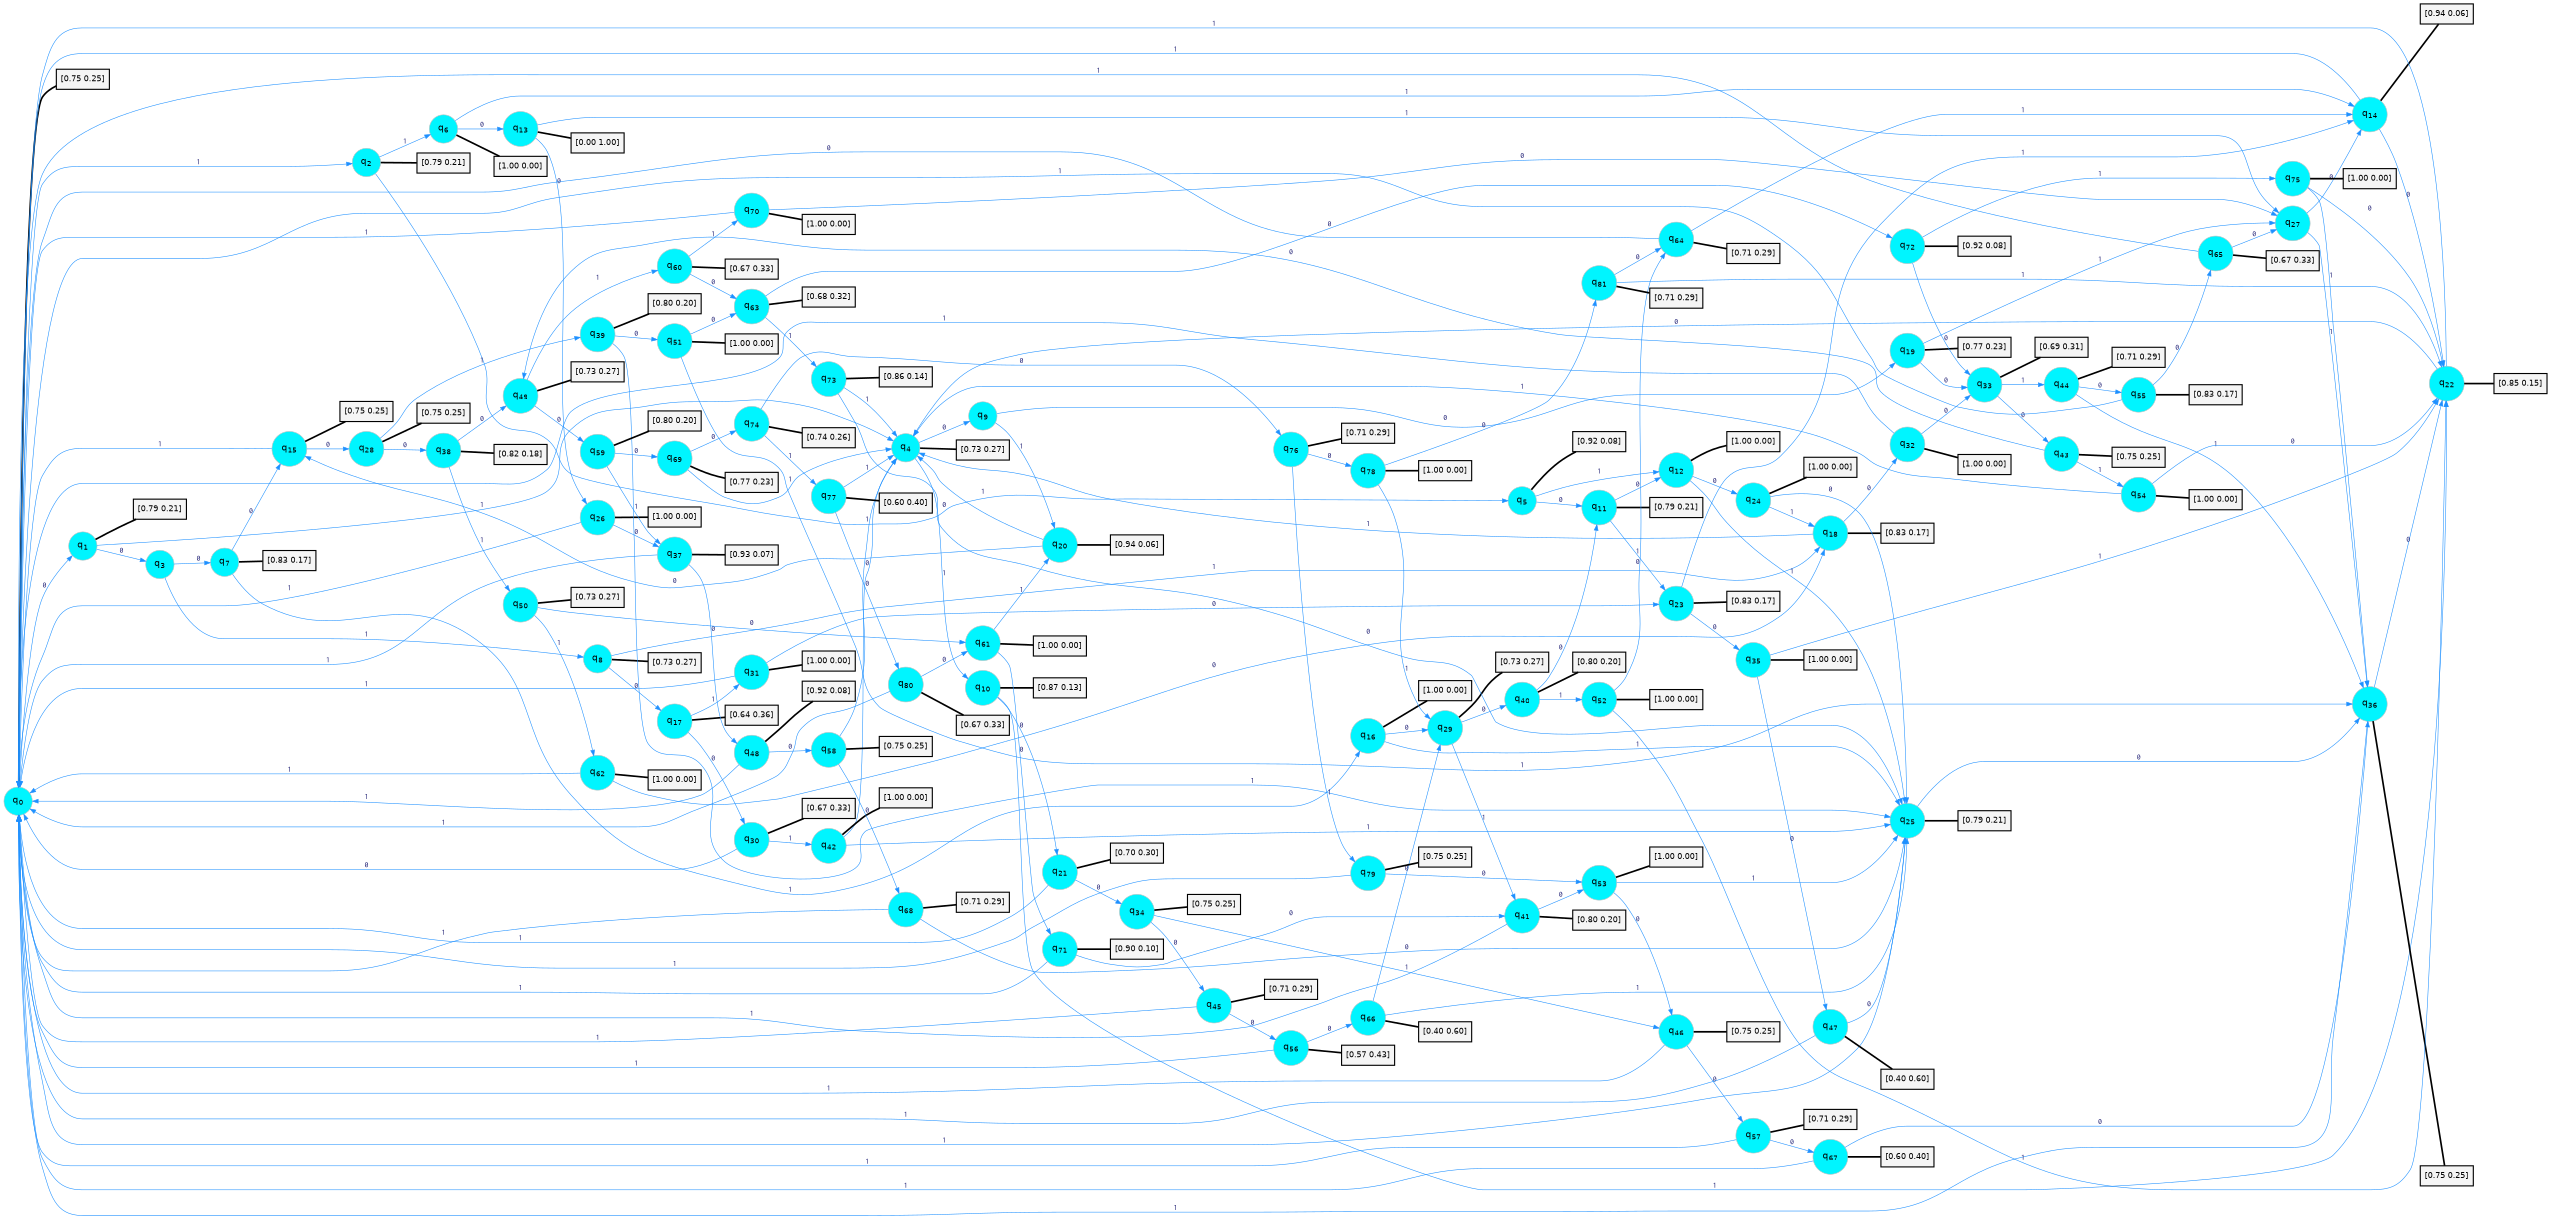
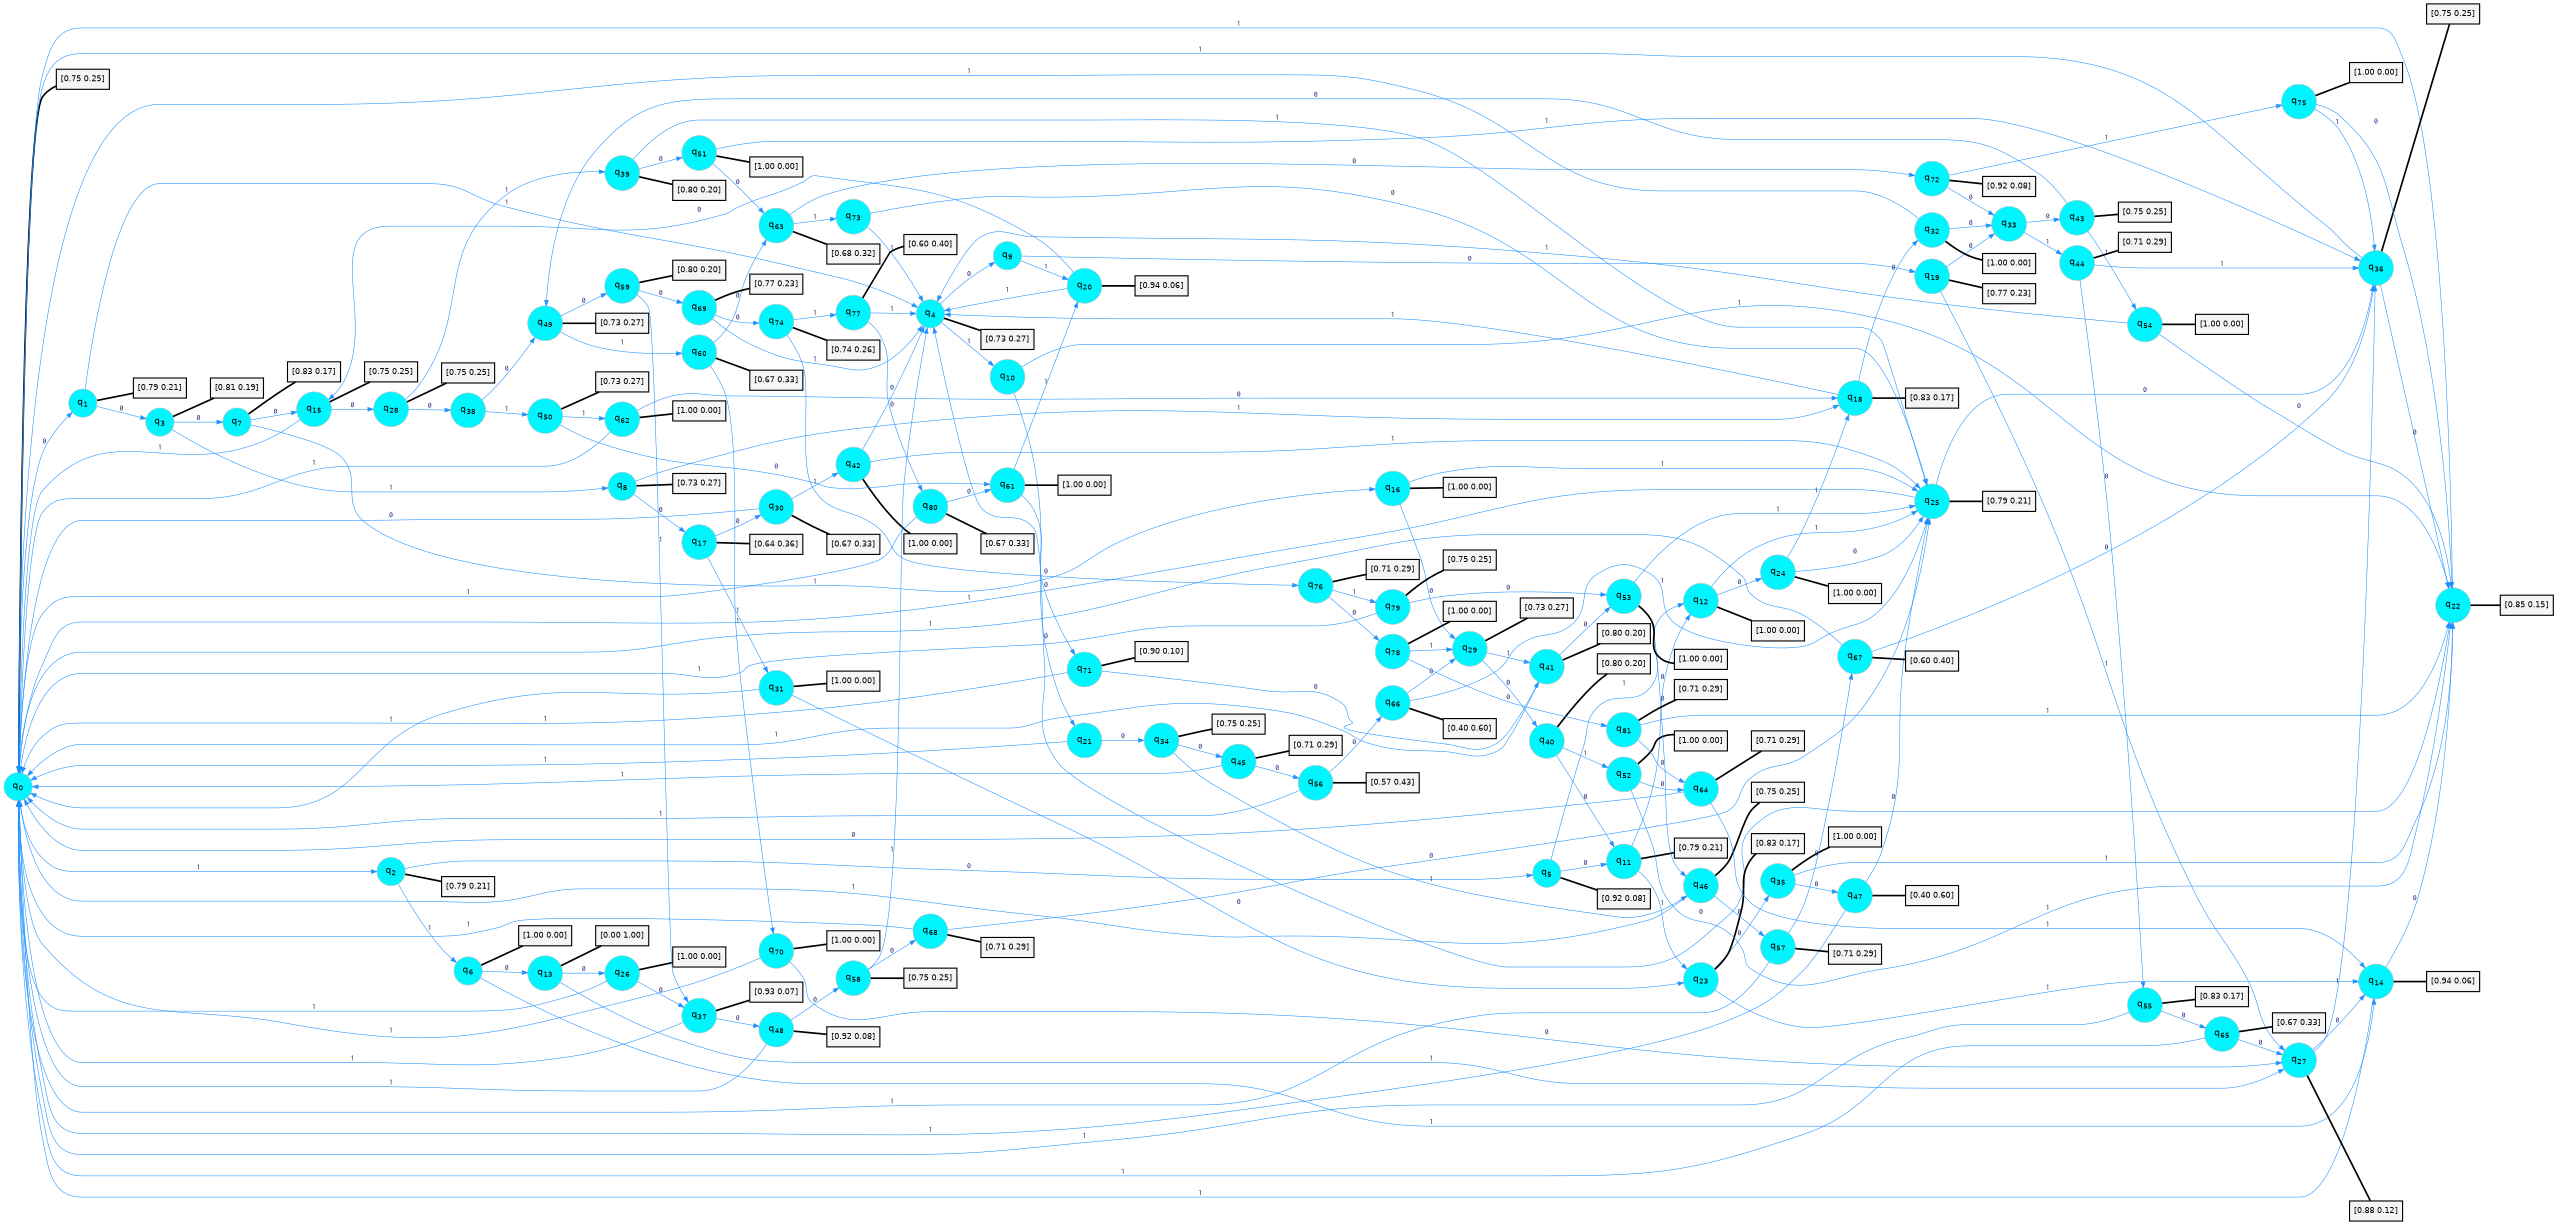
node "[0.69 0.31]": removed
node "[0.86 0.14]": removed
node "[0.81 0.19]": added
node "[0.82 0.18]": removed
node "[0.87 0.13]": removed
node "[0.70 0.30]": removed
node "[0.88 0.12]": added
